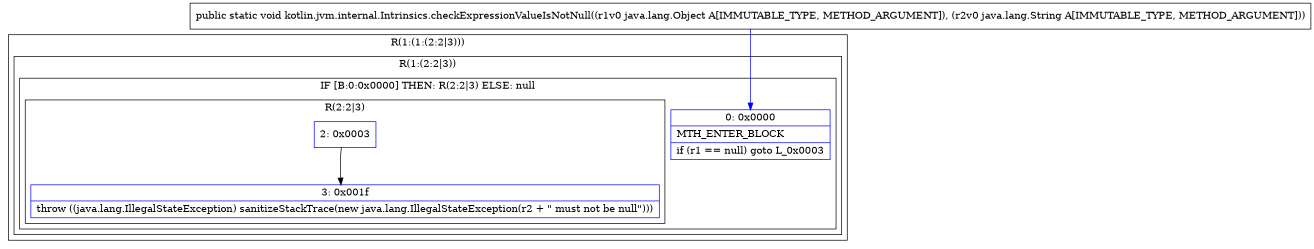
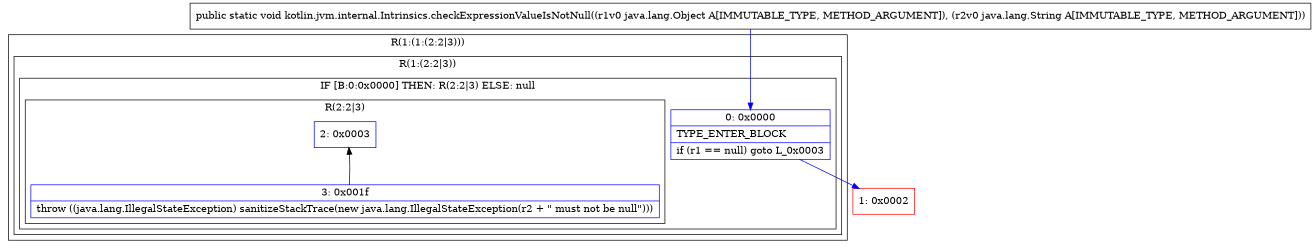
node "0: 0x0000": text "MTH_ENTER_BLOCK" -> "TYPE_ENTER_BLOCK"
edge "2: 0x0003" -> "3: 0x001f": reversed
node "1: 0x0002": added
